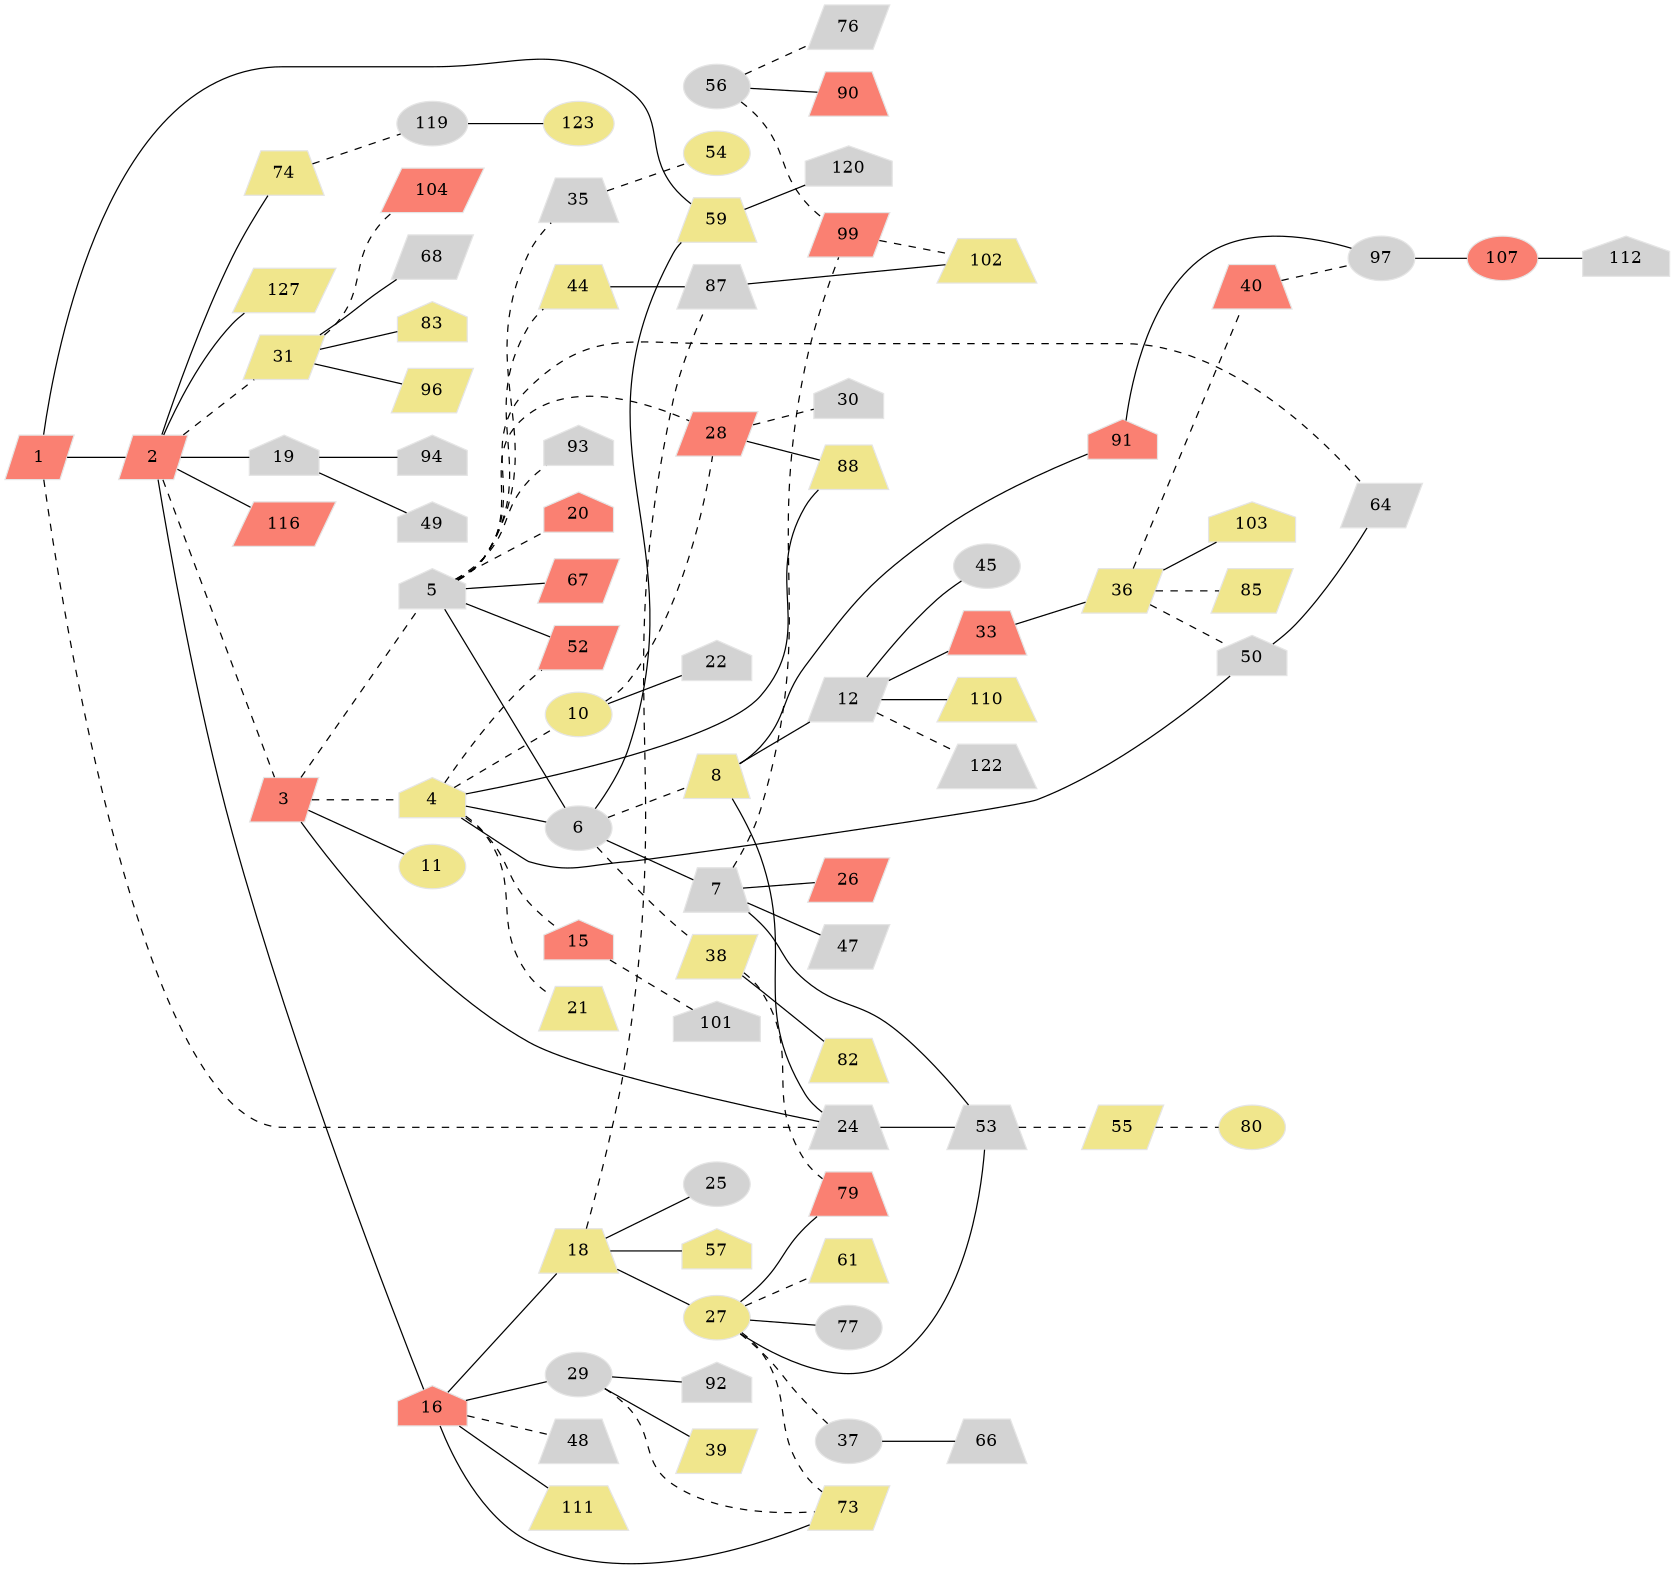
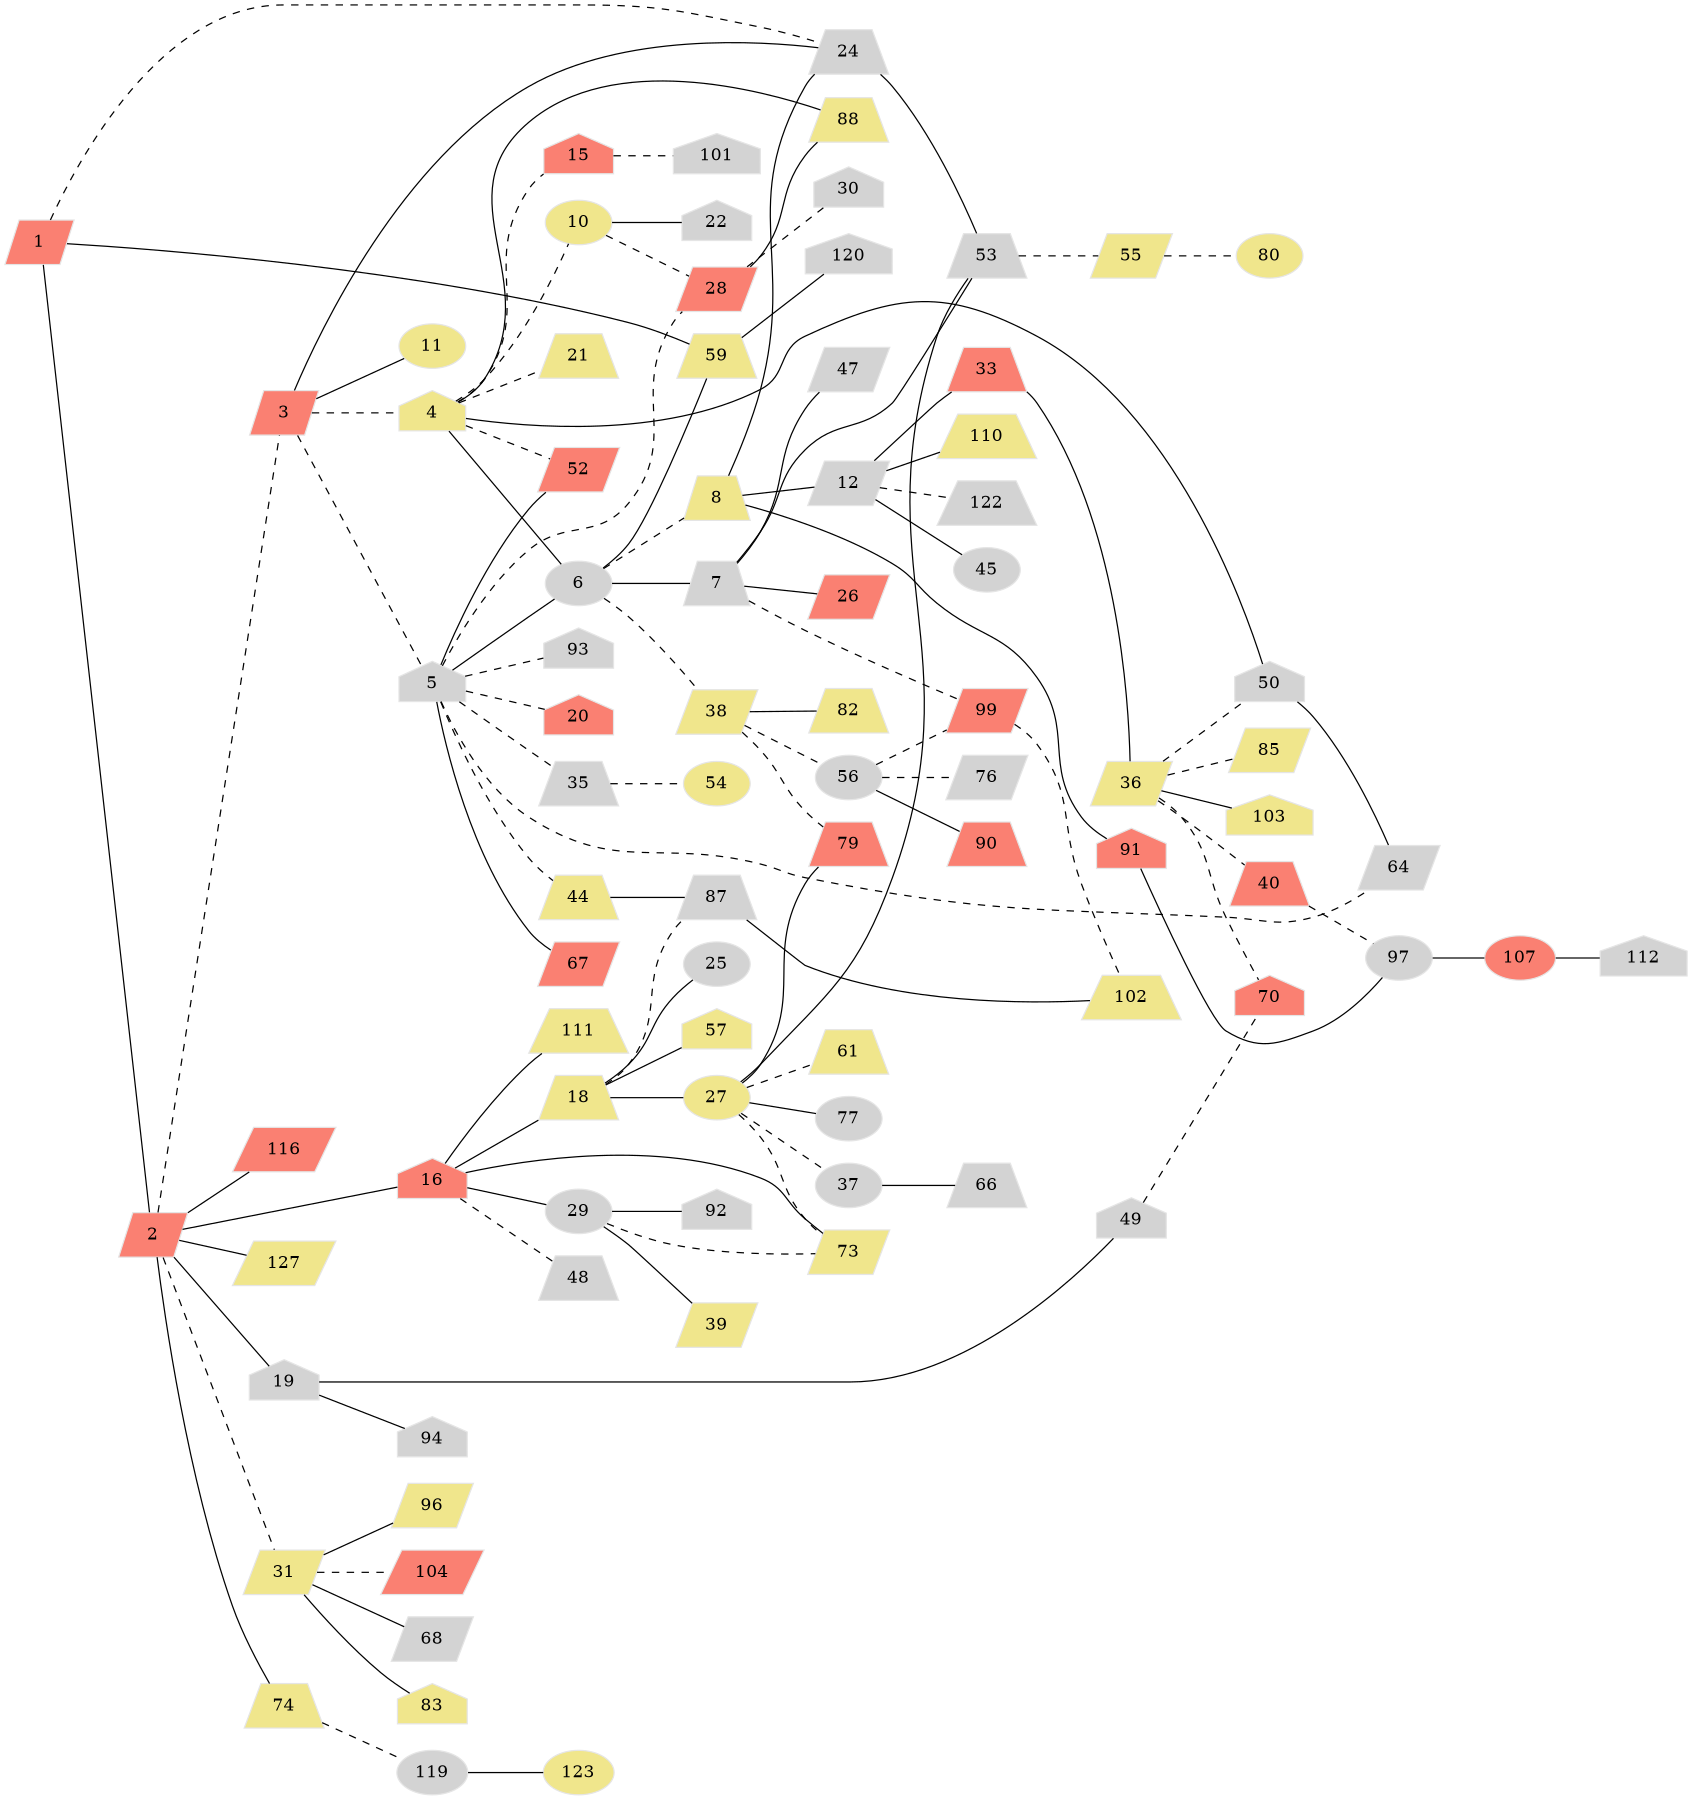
edge "38" -- "56": added
node "70": added
